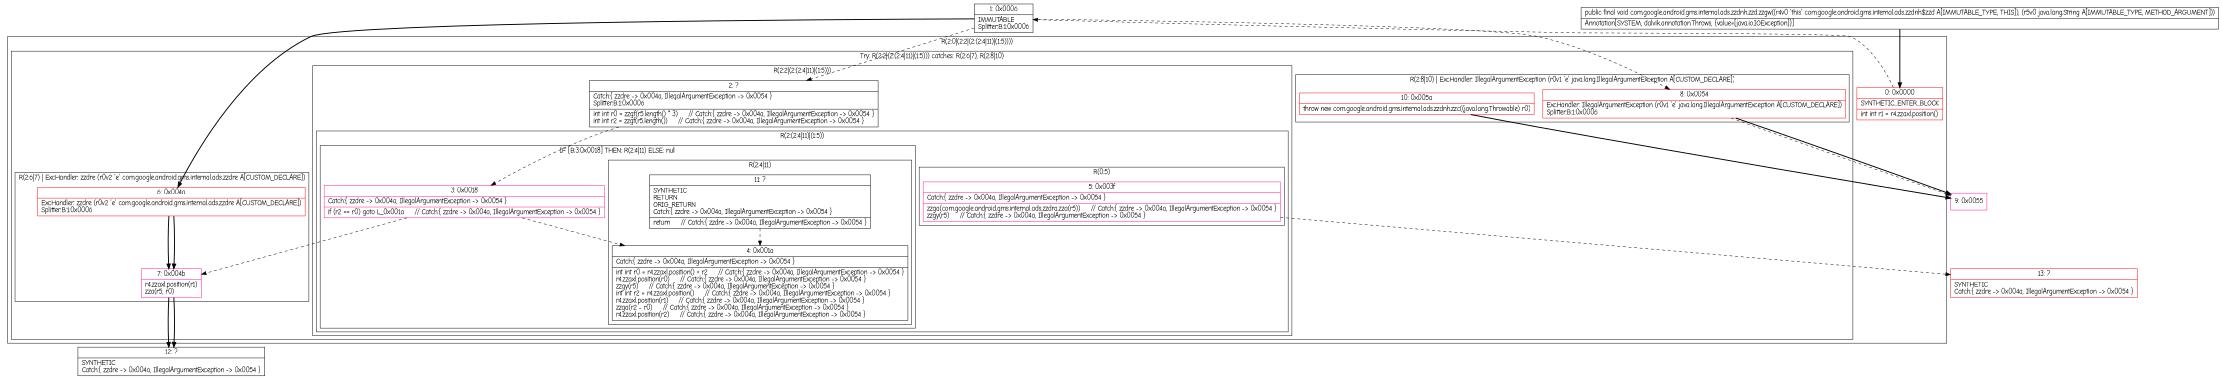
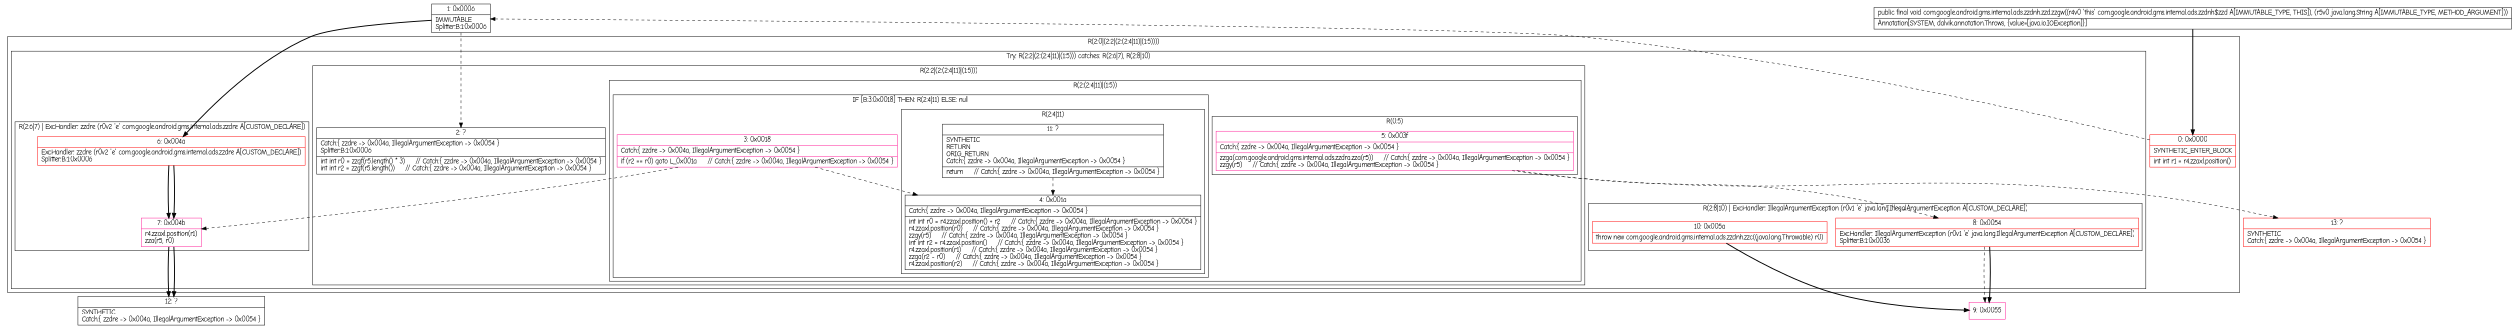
edge "1: 0x0006" -> "8: 0x0054": now "5: 0x003f" -> "8: 0x0054"
node "8: 0x0054": text "Splitter:B:1:0x0006" -> "Splitter:B:1:0x0036"
edge "2: ?" -> "3: 0x0018": removed
